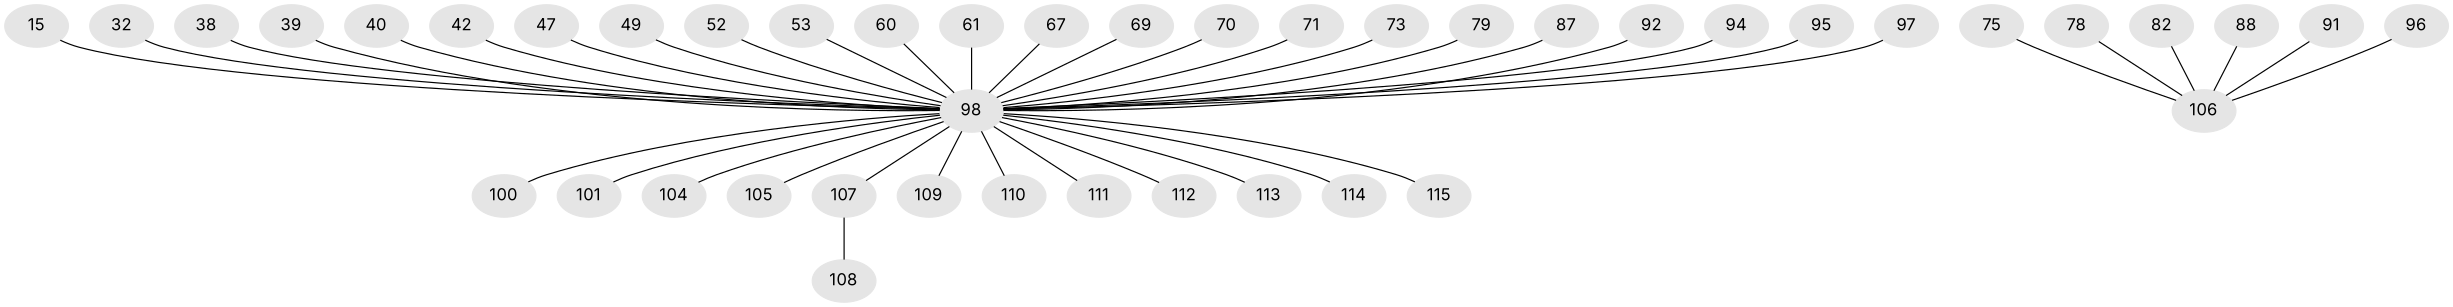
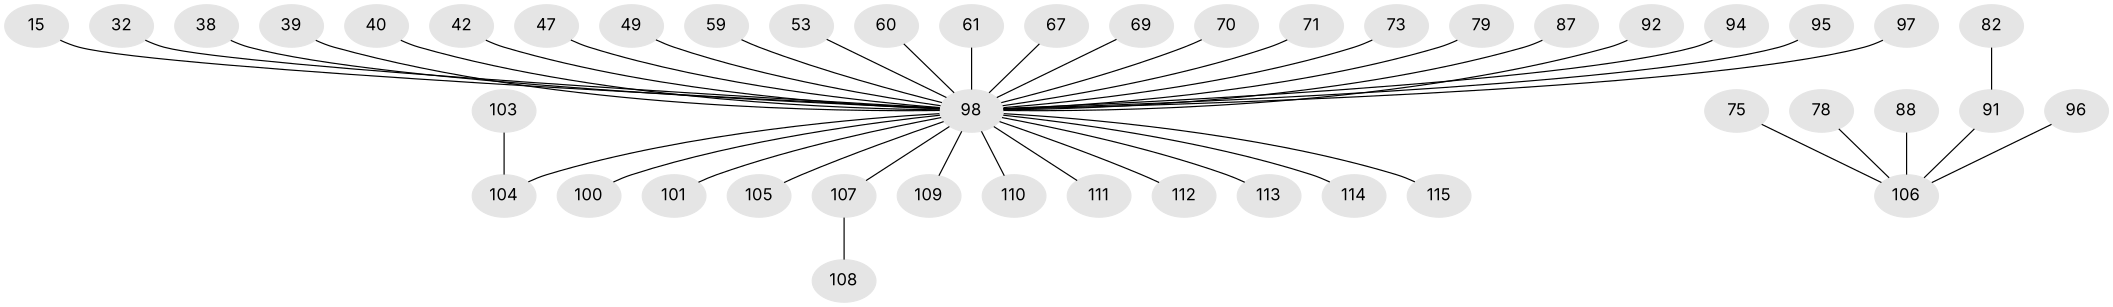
node "52": label "52" -> "59"
edge "82" -- "106": now "82" -- "91"
node "103": added
